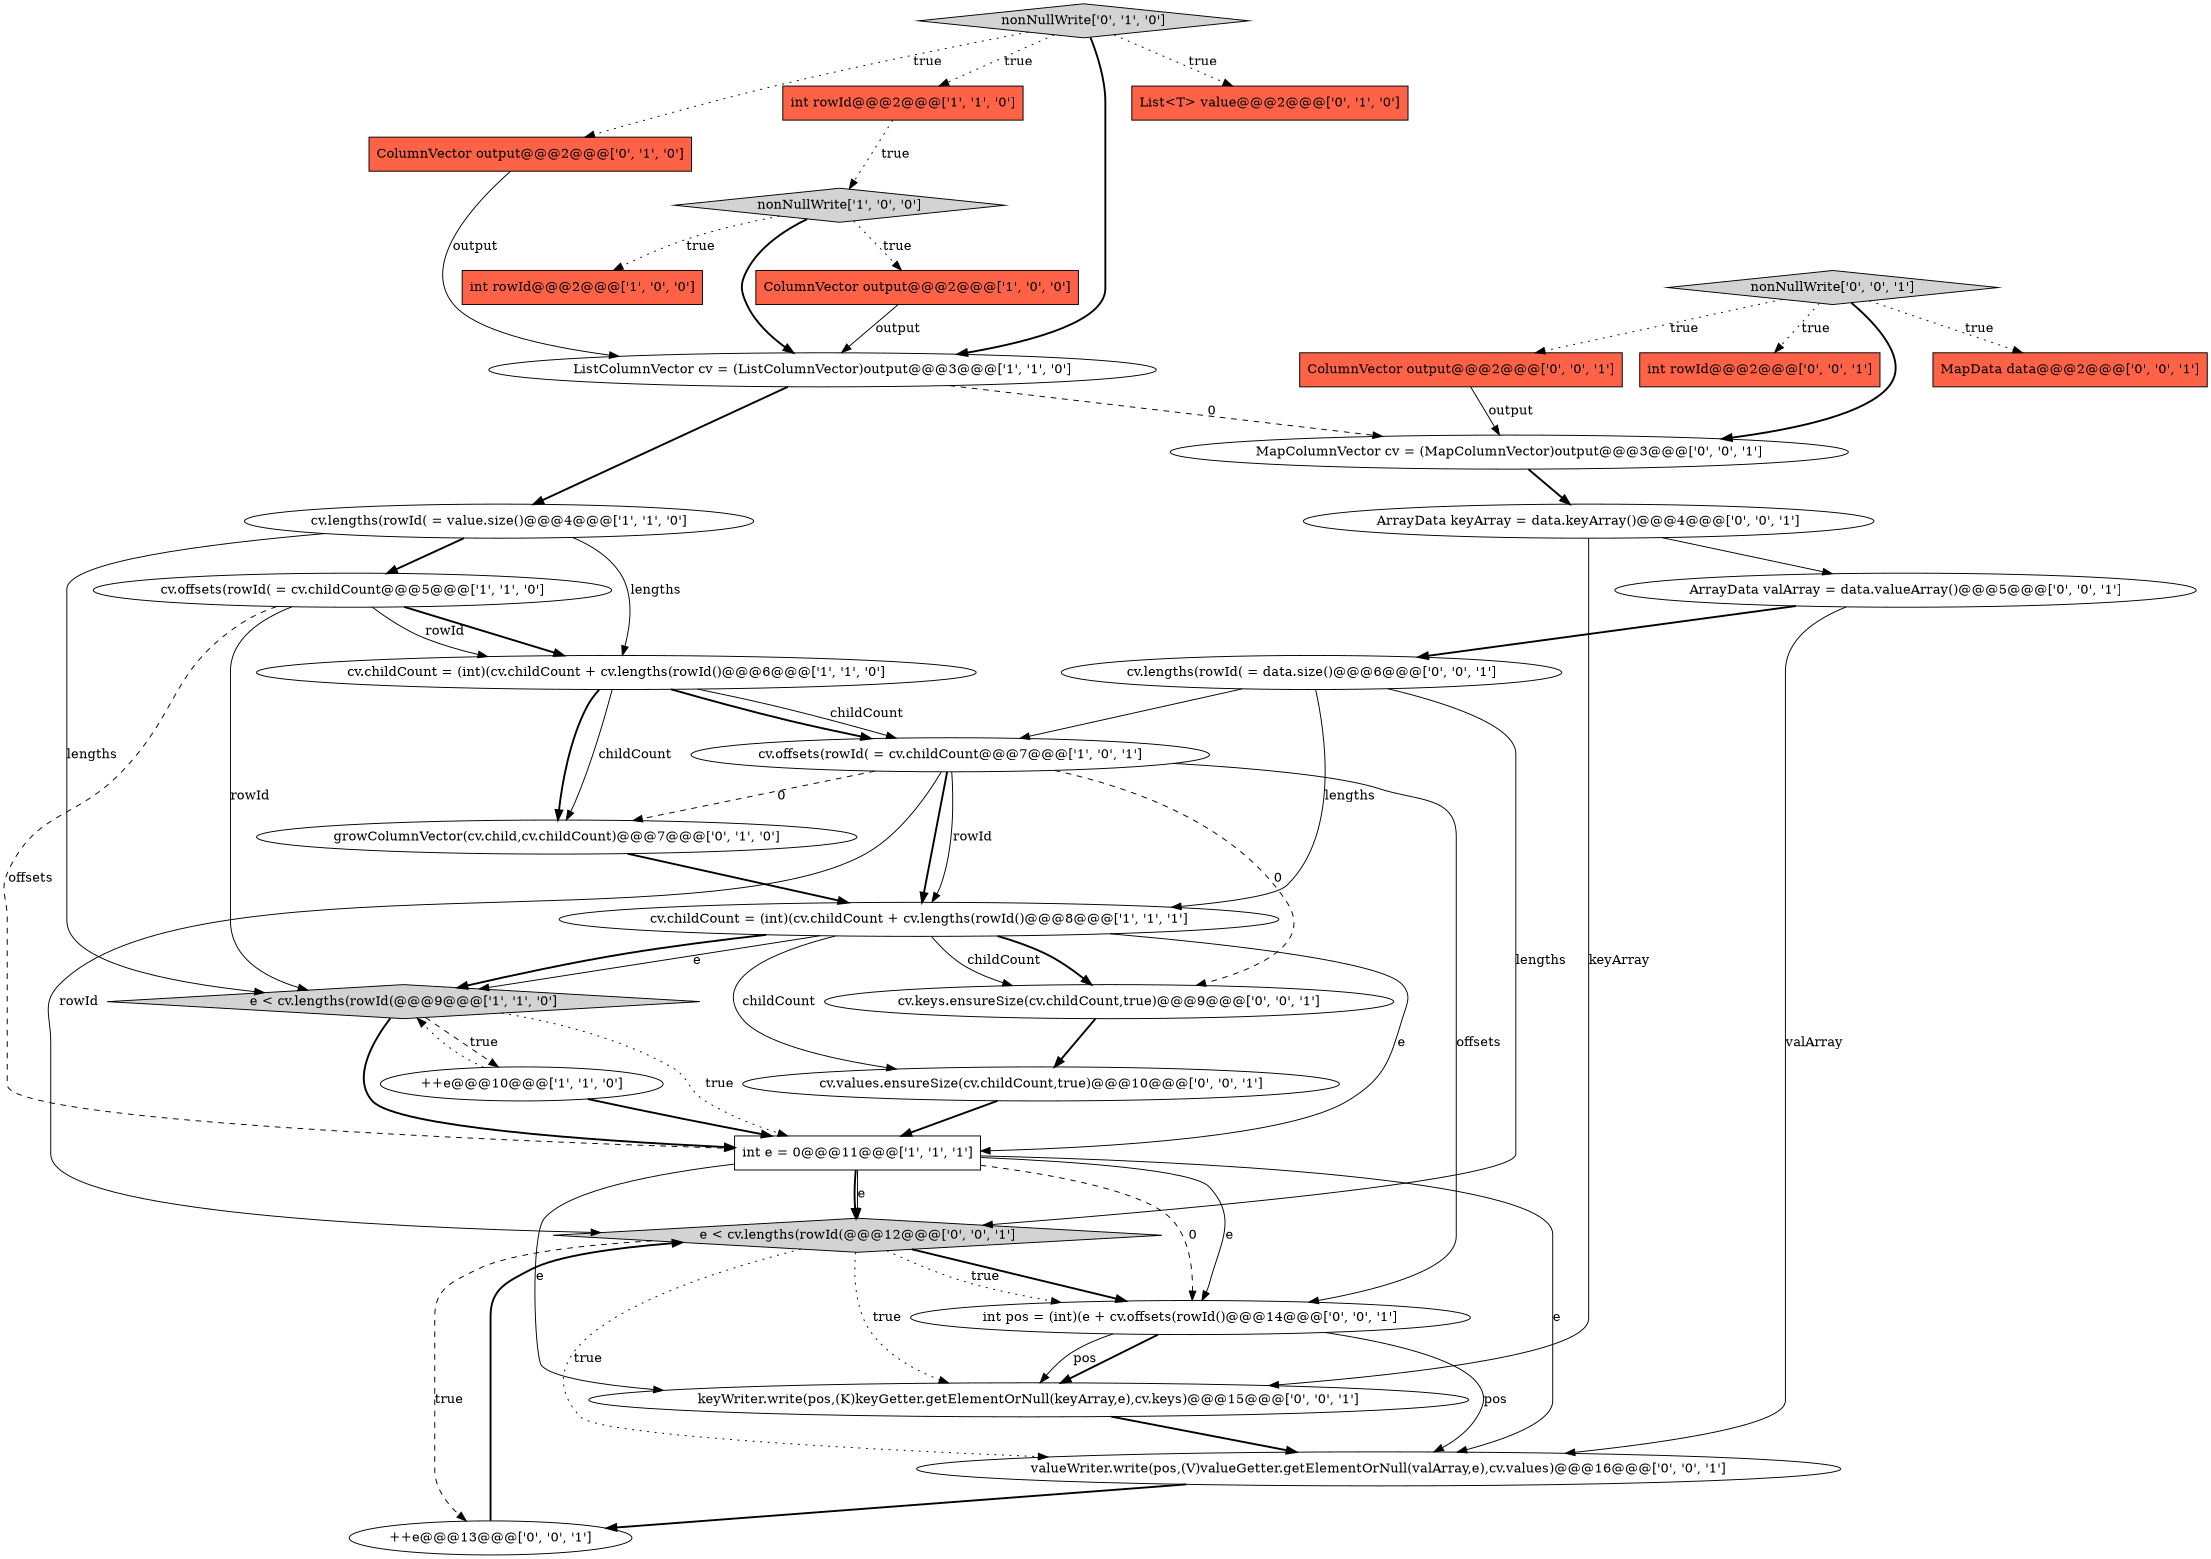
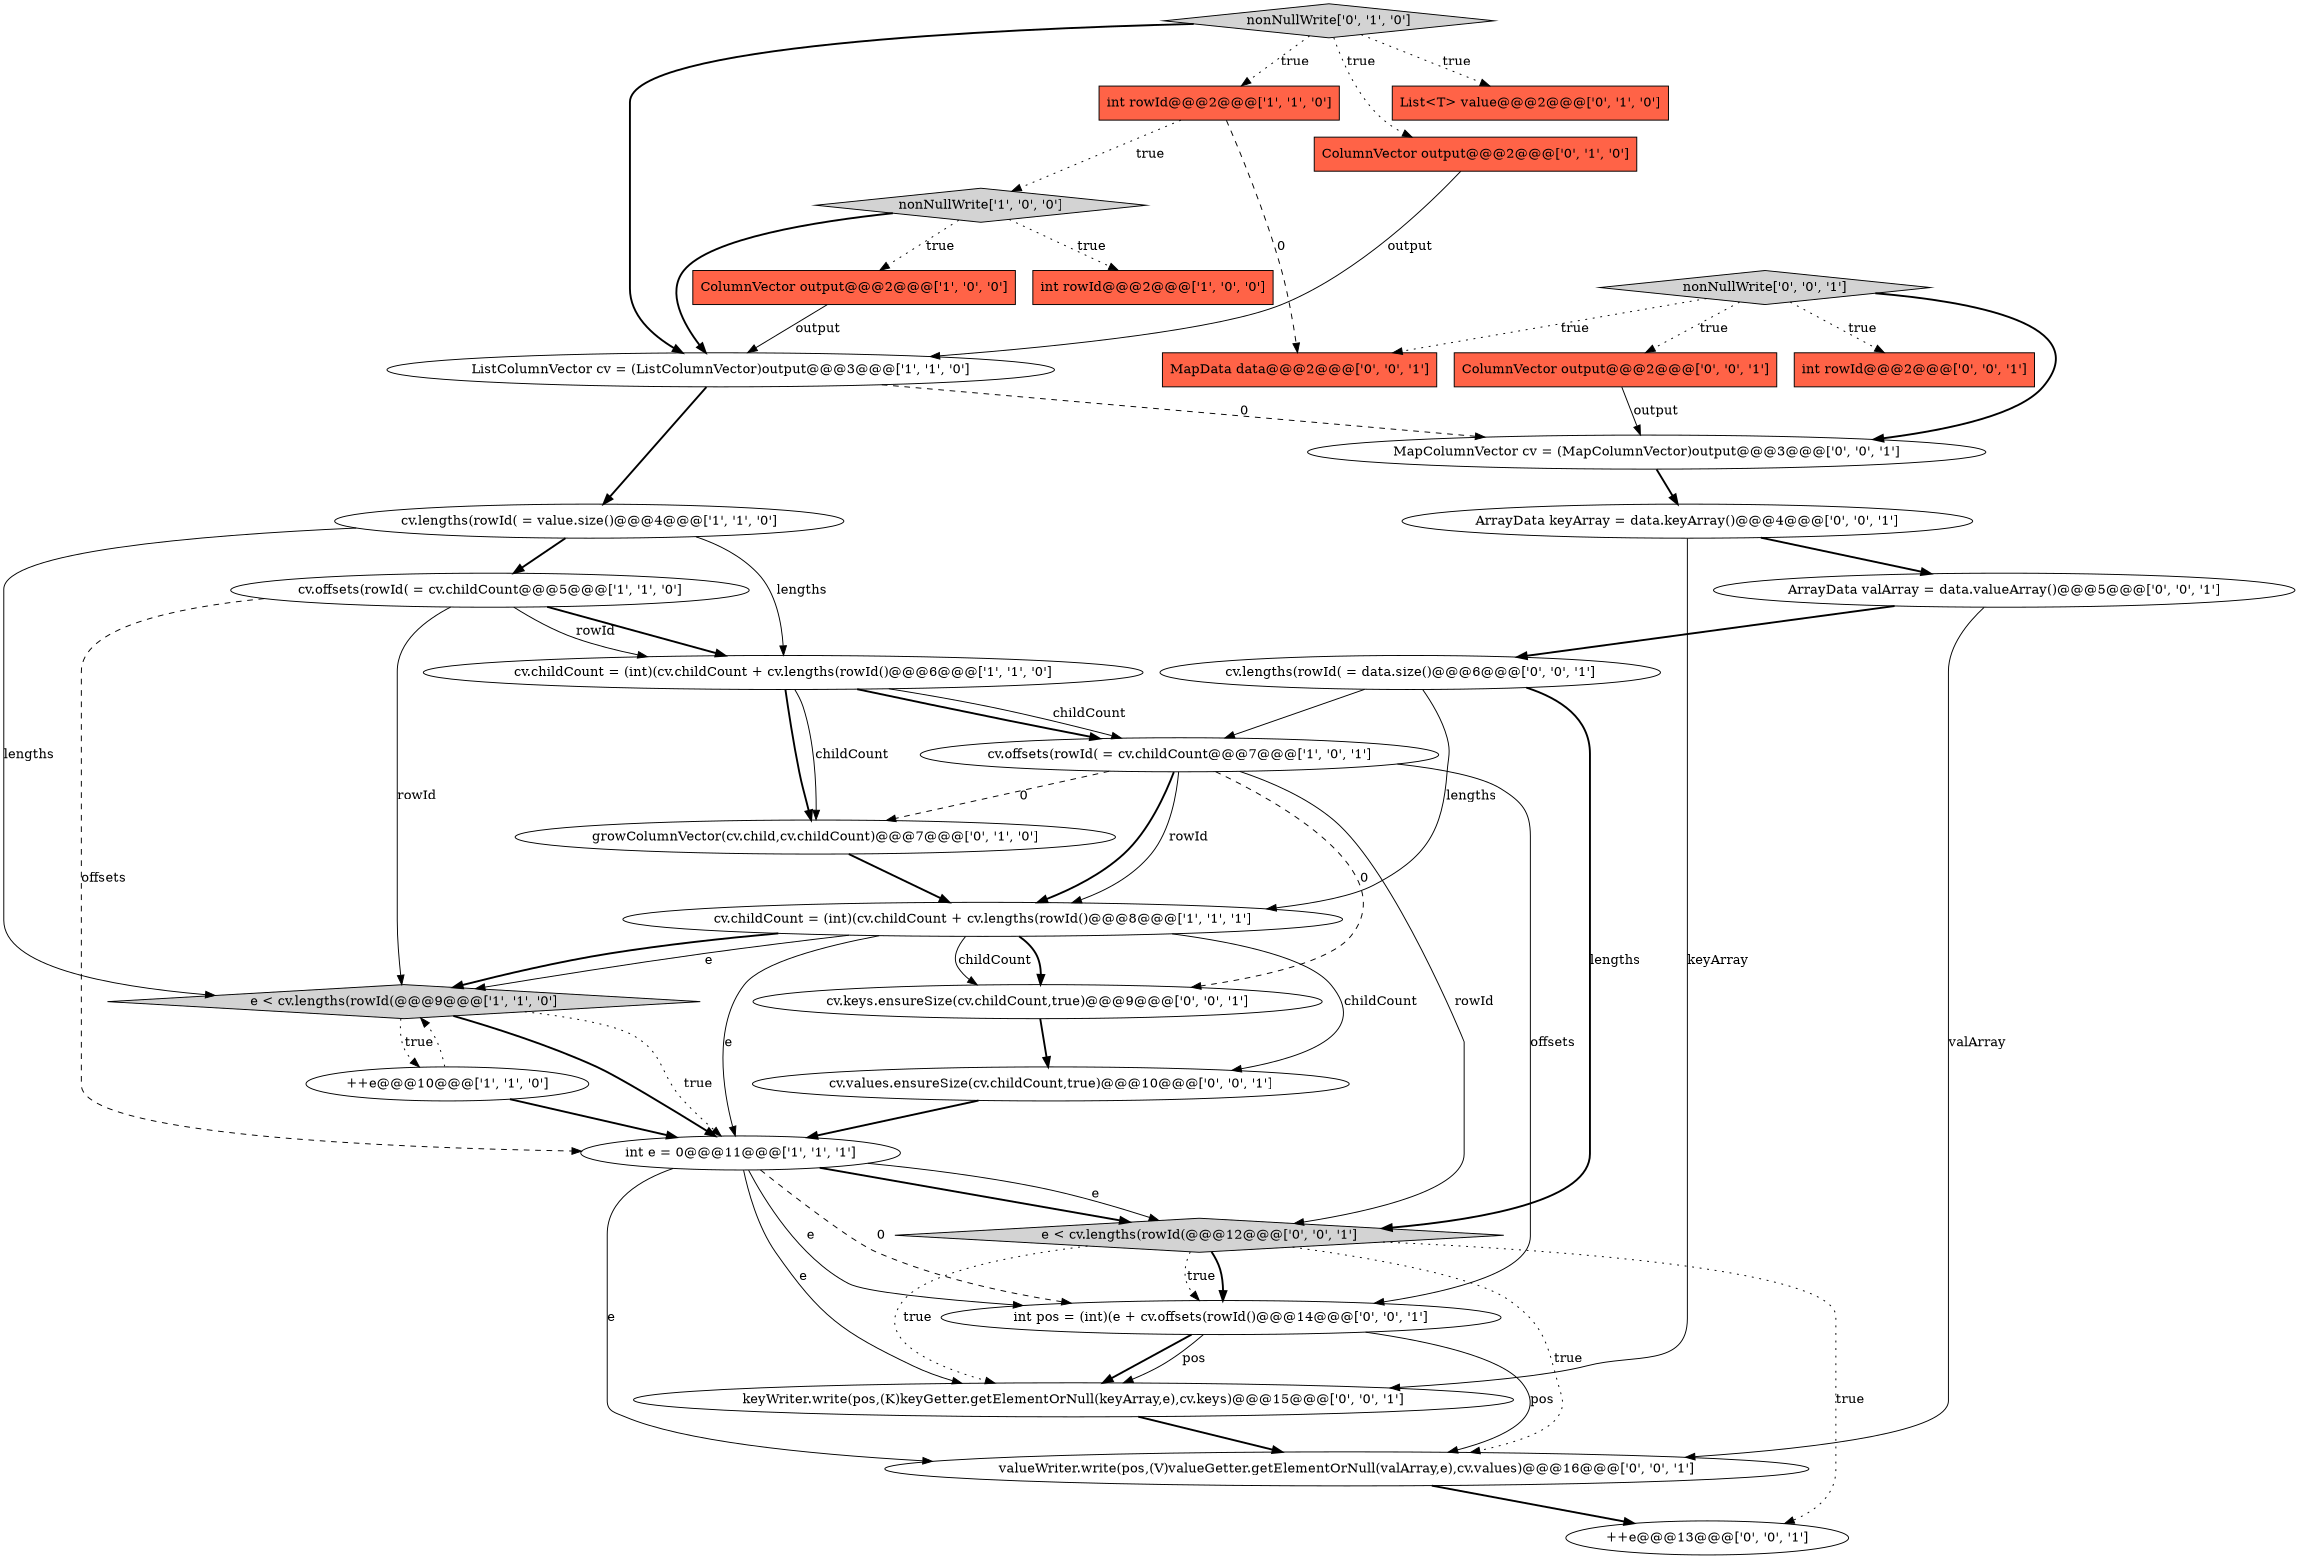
edge "int rowId@@@2@@@['1', '1', '0']" -> "MapData data@@@2@@@['0', '0', '1']": added, label "0"
edge "ArrayData keyArray = data.keyArray()@@@4@@@['0', '0', '1']" -> "ArrayData valArray = data.valueArray()@@@5@@@['0', '0', '1']": style solid -> bold
edge "e < cv.lengths(rowId(@@@9@@@['1', '1', '0']" -> "++e@@@10@@@['1', '1', '0']": style dashed -> dotted
edge "cv.lengths(rowId( = data.size()@@@6@@@['0', '0', '1']" -> "e < cv.lengths(rowId(@@@12@@@['0', '0', '1']": style solid -> bold
node "int e = 0@@@11@@@['1', '1', '1']": shape box -> ellipse
edge "e < cv.lengths(rowId(@@@12@@@['0', '0', '1']" -> "++e@@@13@@@['0', '0', '1']": style dashed -> dotted
edge "++e@@@13@@@['0', '0', '1']" -> "e < cv.lengths(rowId(@@@12@@@['0', '0', '1']": removed
